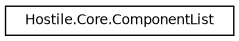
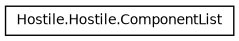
node "Hostile.Core.ComponentList": label "Hostile.Core.ComponentList" -> "Hostile.Hostile.ComponentList"
